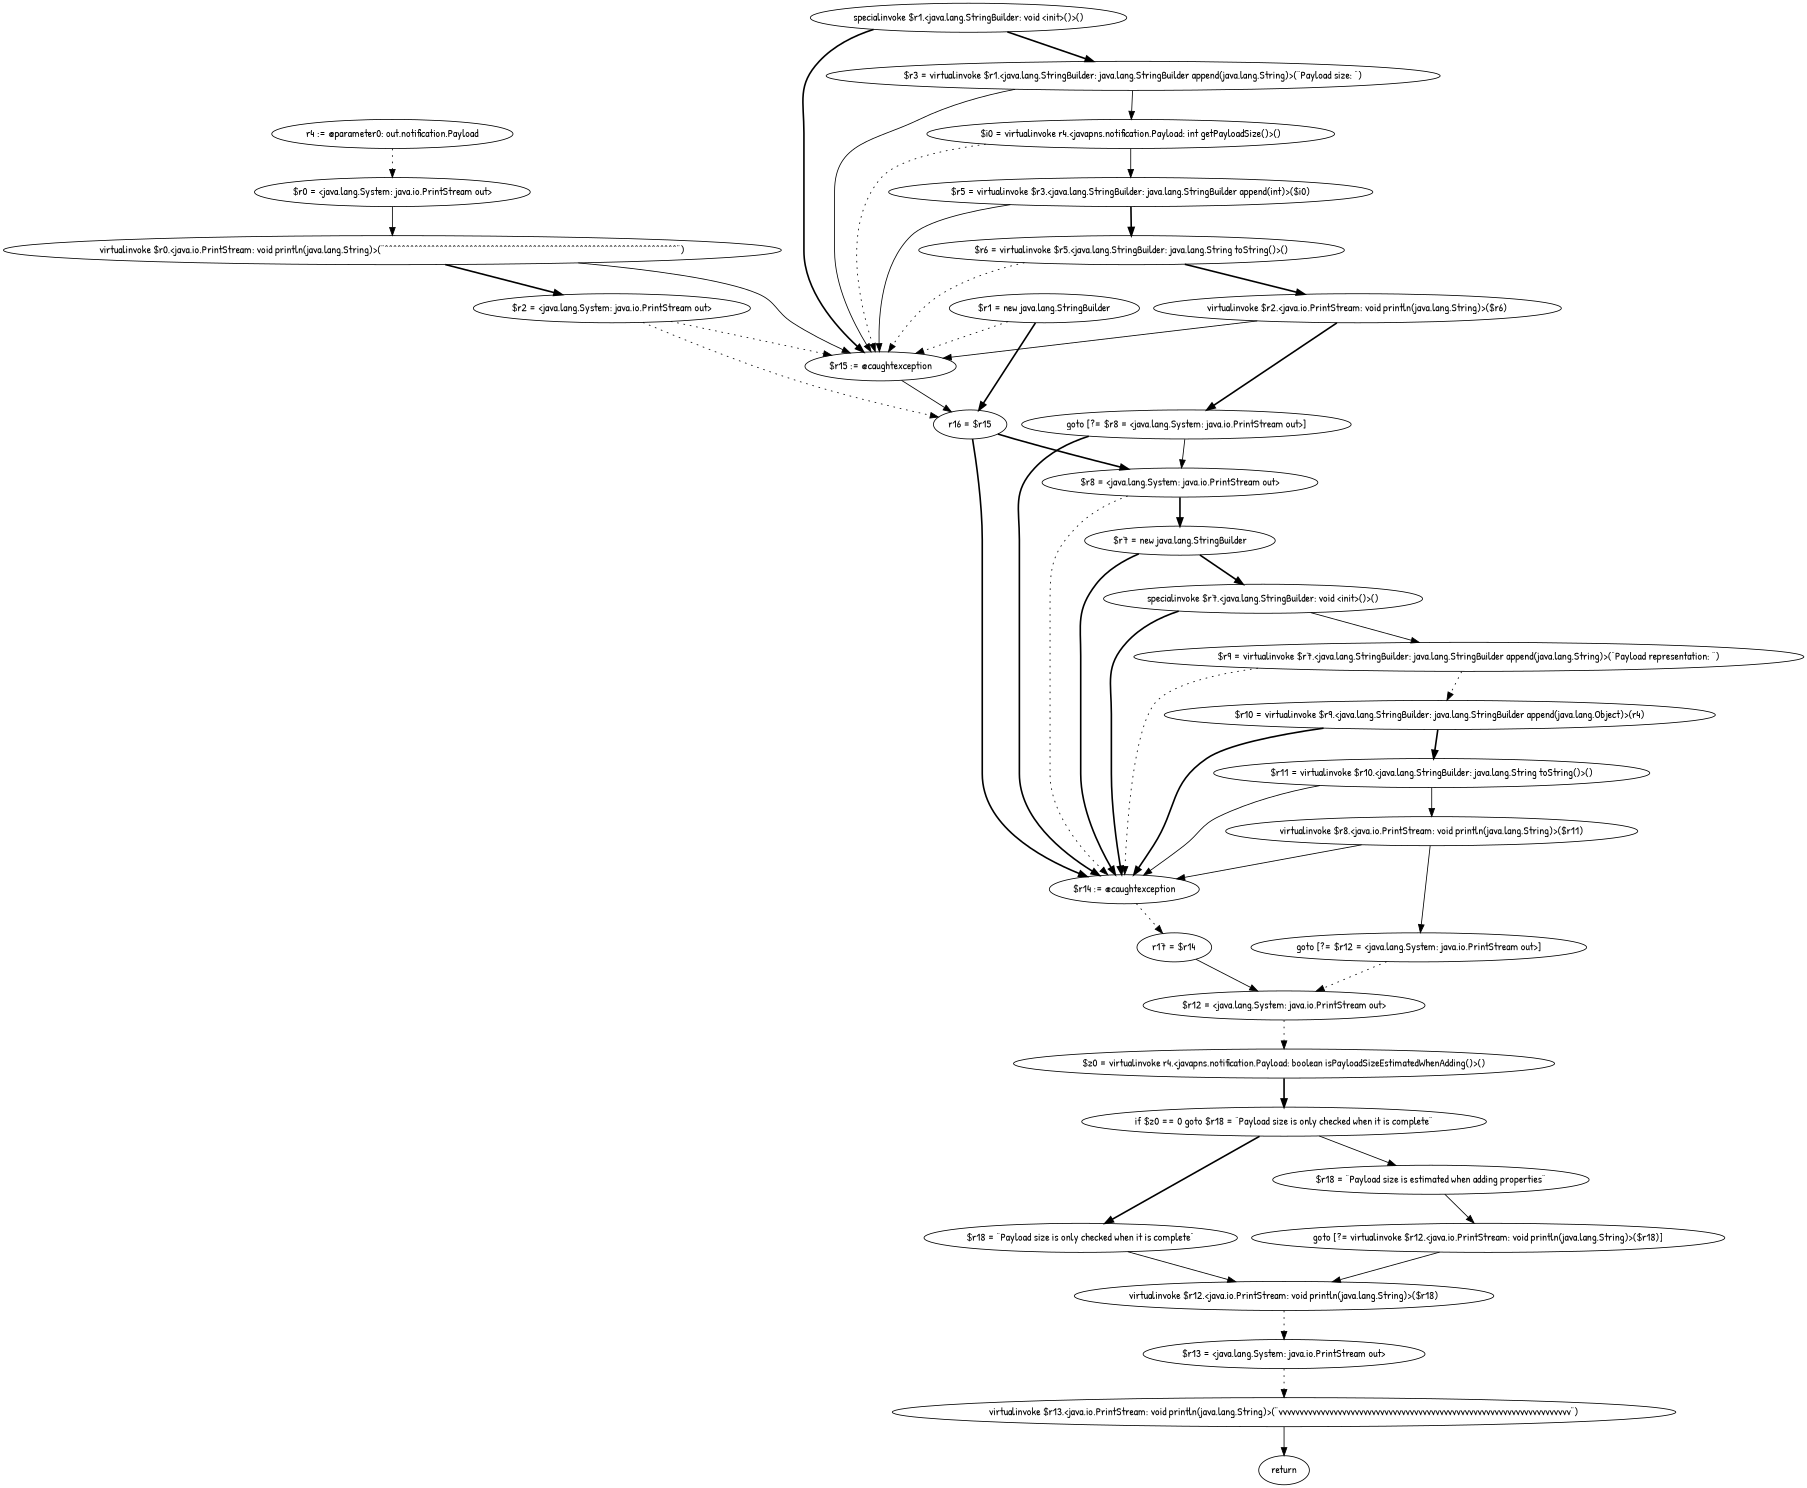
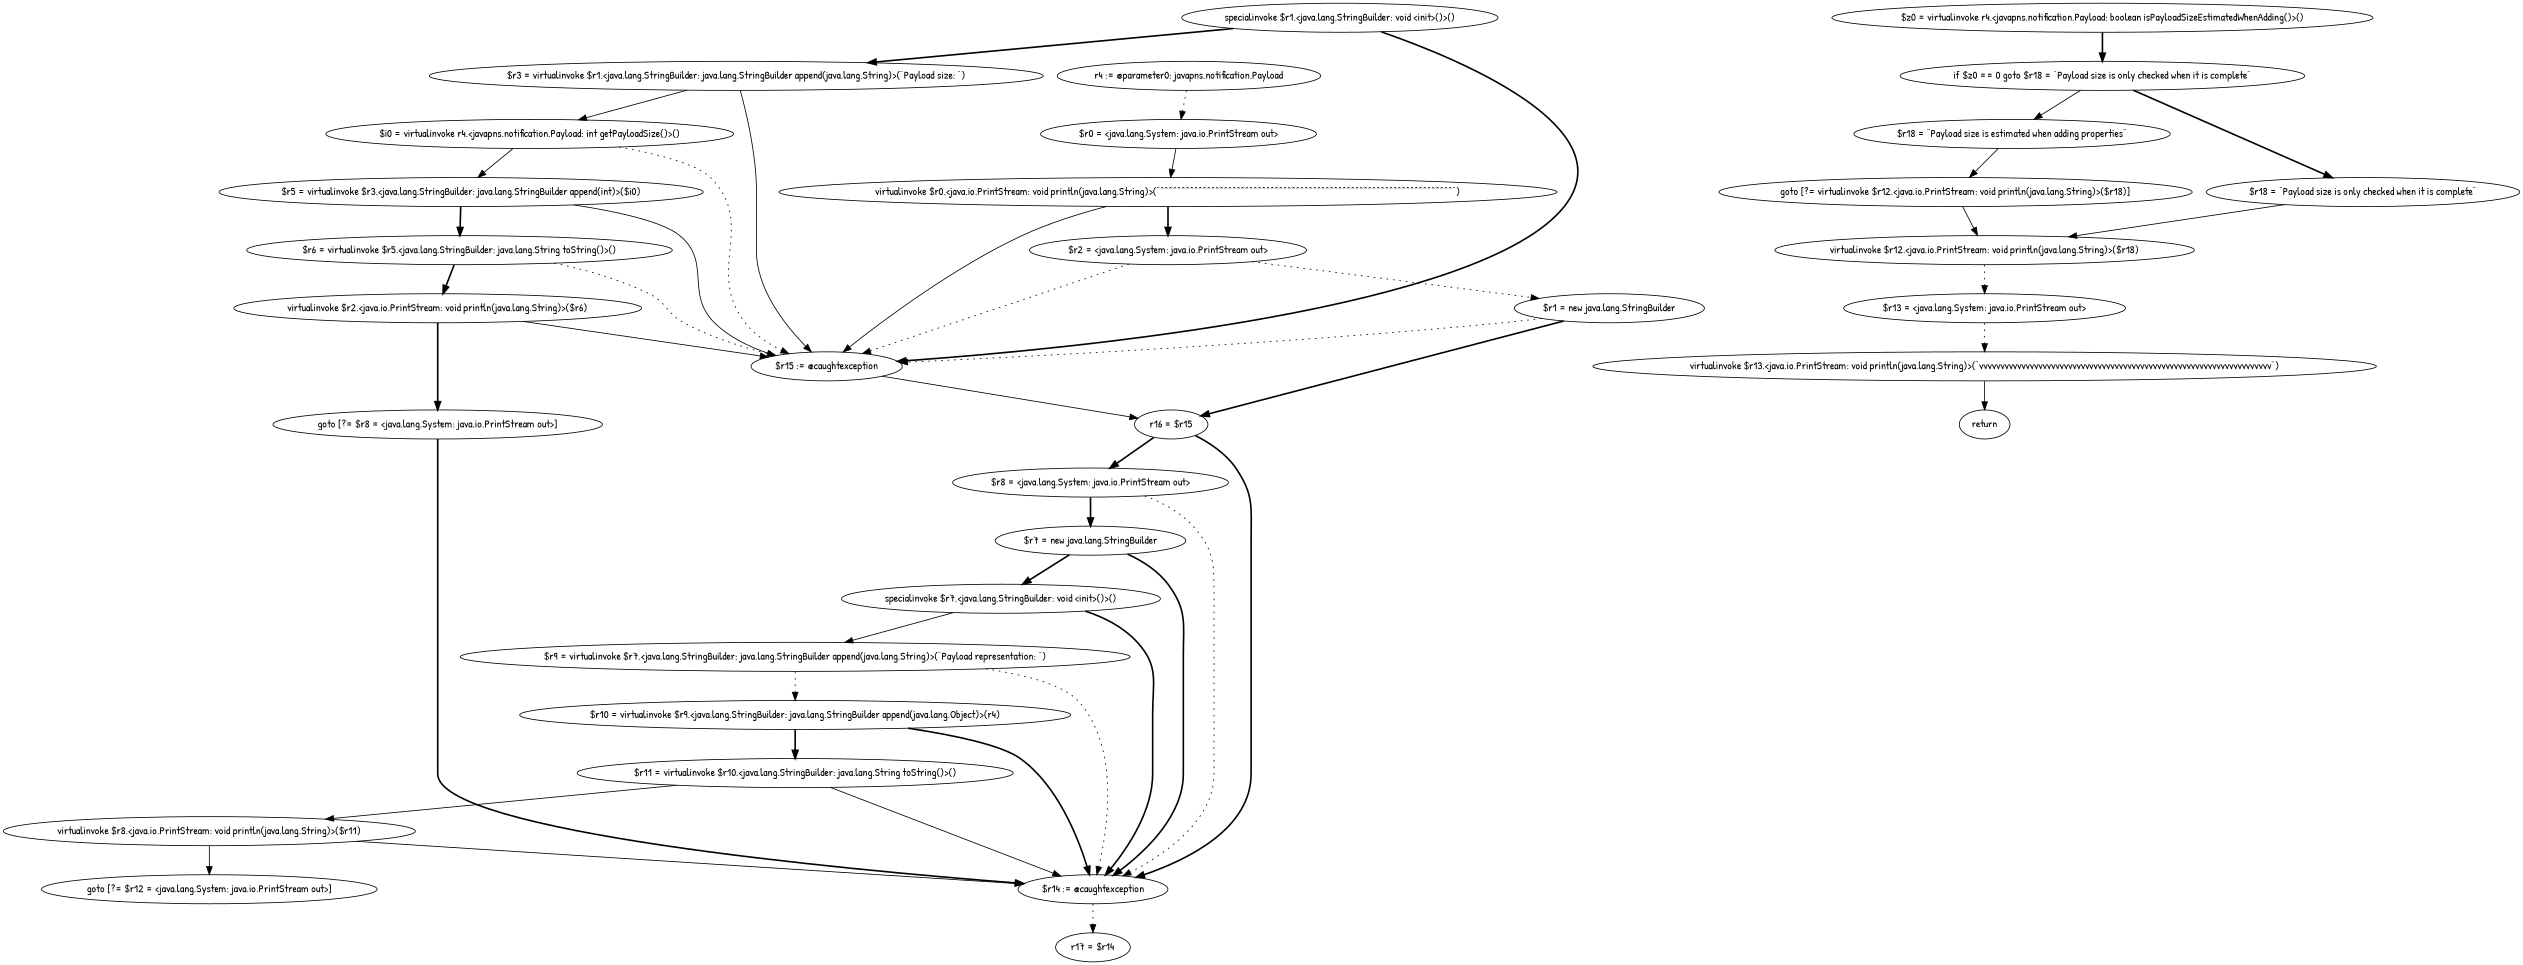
node "r4 := @parameter0: out.notification.Payload": label "r4 := @parameter0: out.notification.Payload" -> "r4 := @parameter0: javapns.notification.Payload"
edge "$r2 = <java.lang.System: java.io.PrintStream out>" -> "r16 = $r15": now "$r2 = <java.lang.System: java.io.PrintStream out>" -> "$r1 = new java.lang.StringBuilder"
edge "goto [?= $r8 = <java.lang.System: java.io.PrintStream out>]" -> "$r8 = <java.lang.System: java.io.PrintStream out>": removed
node "$r12 = <java.lang.System: java.io.PrintStream out>": removed
